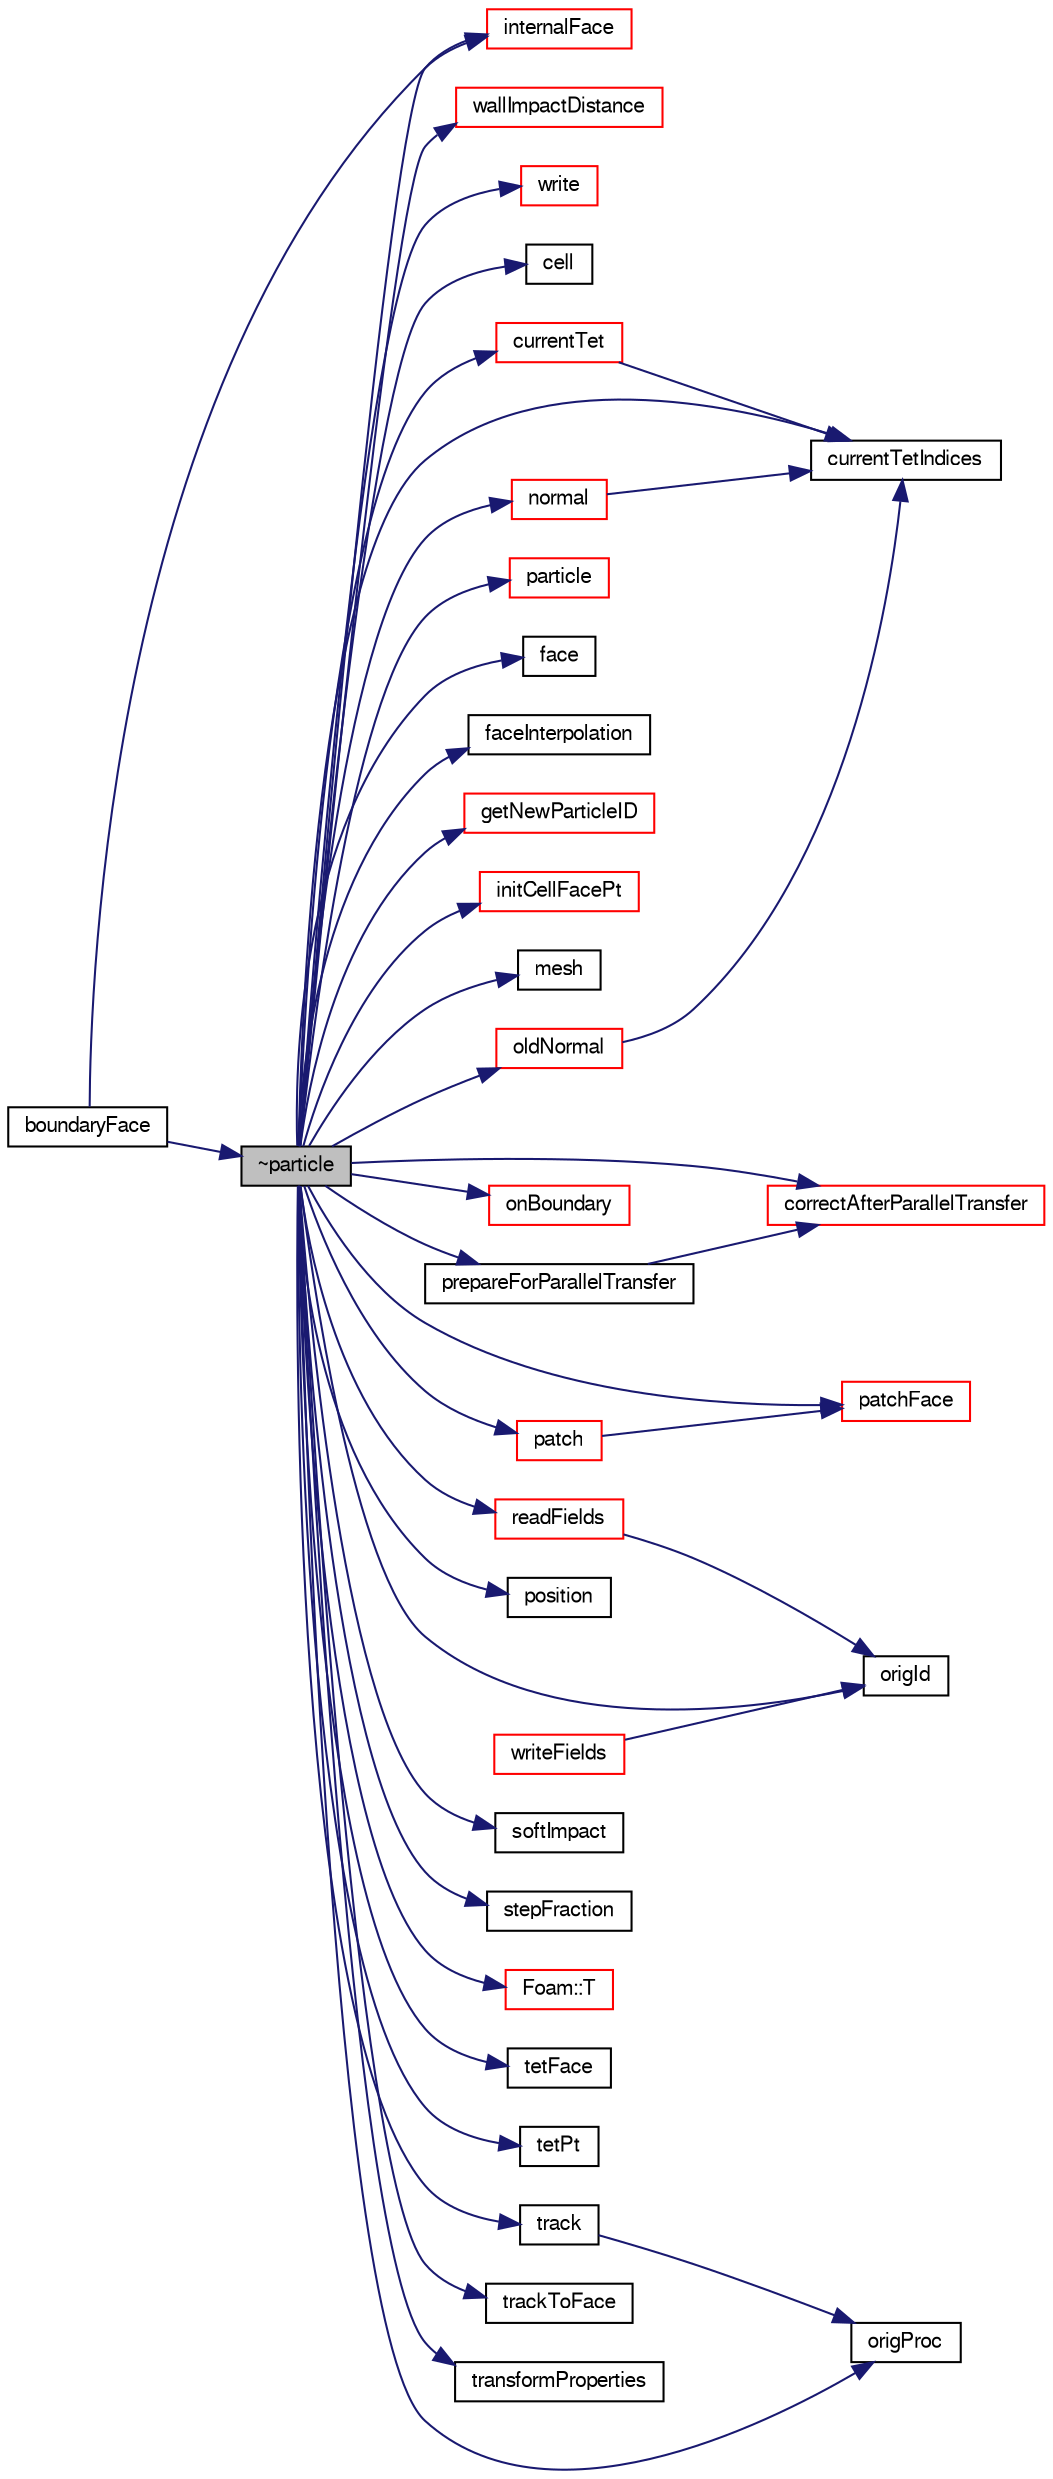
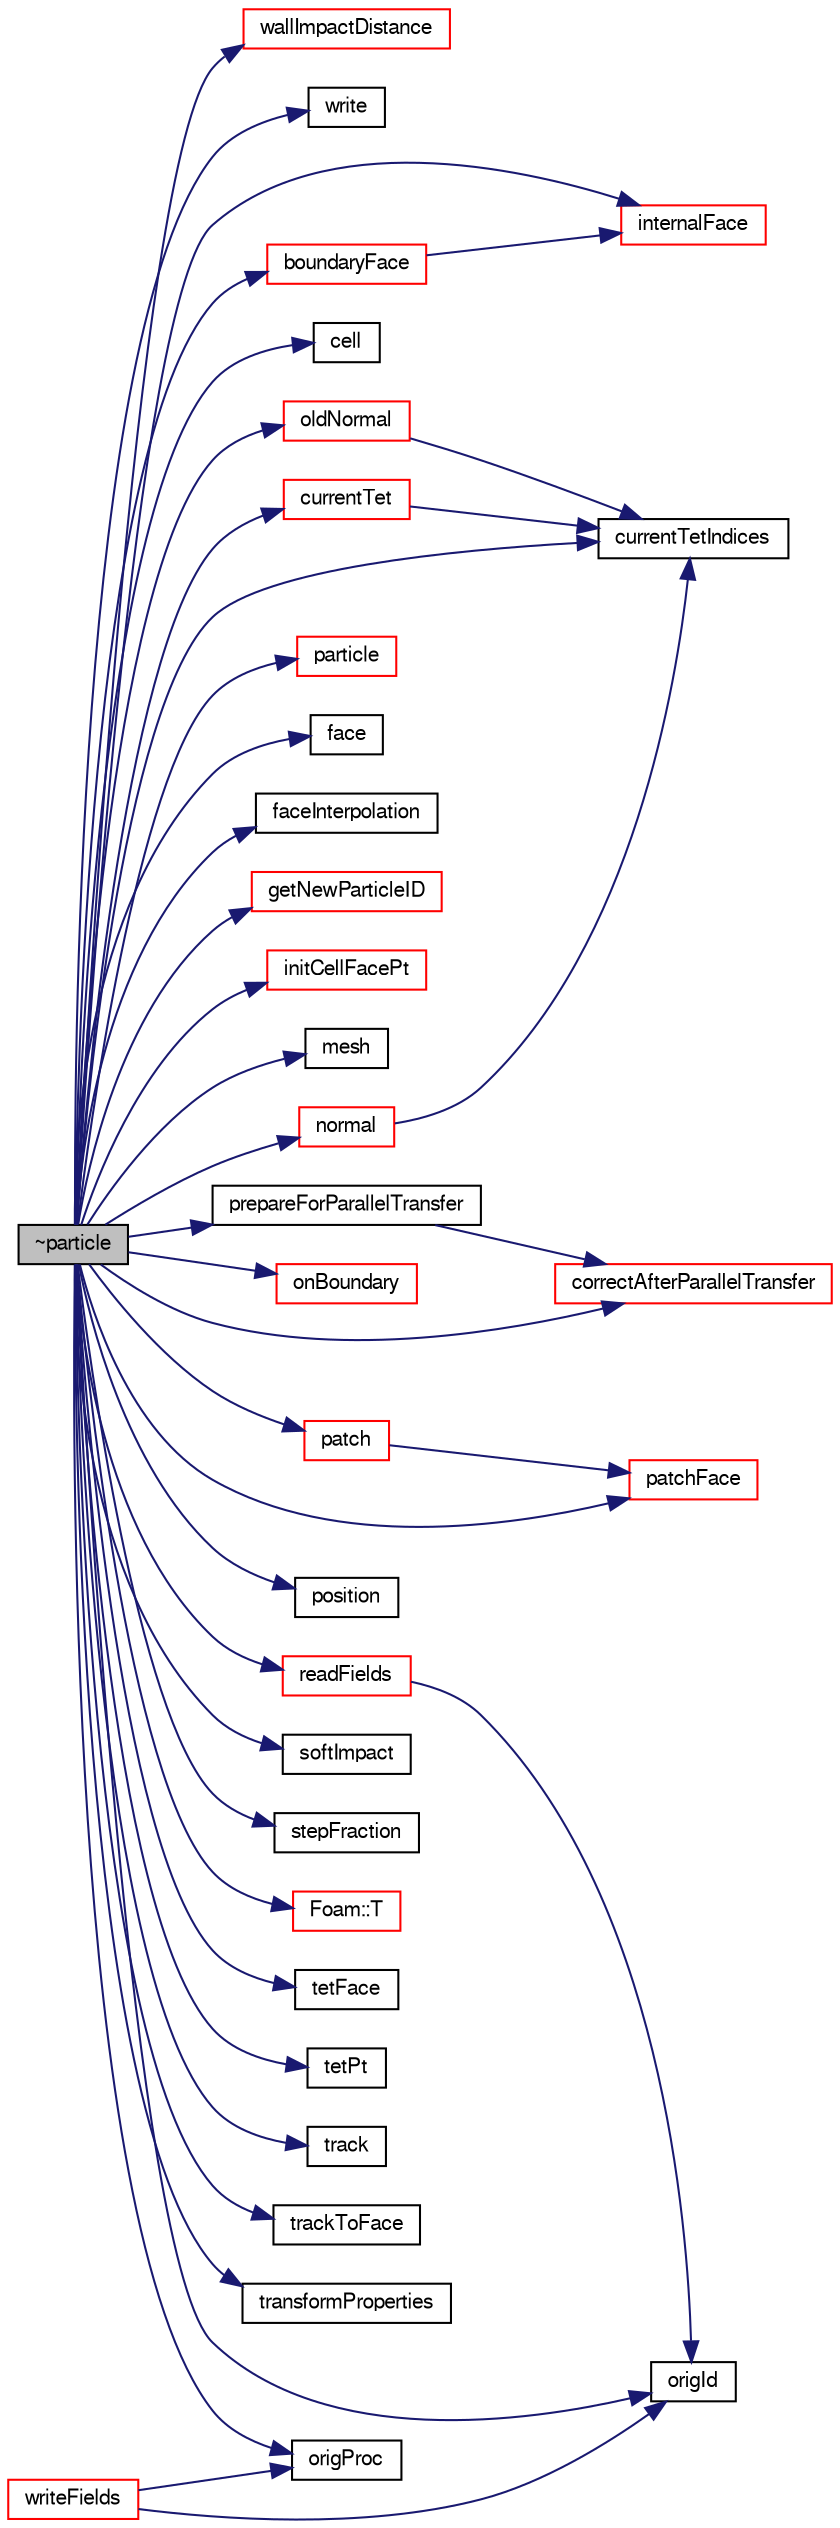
node "write": color red -> black
node "boundaryFace": color black -> red
edge "boundaryFace" -> "~particle": reversed
edge "track" -> "origProc": now "writeFields" -> "origProc"
